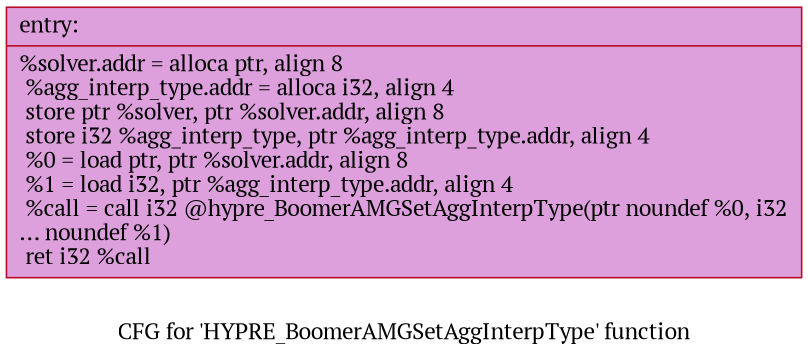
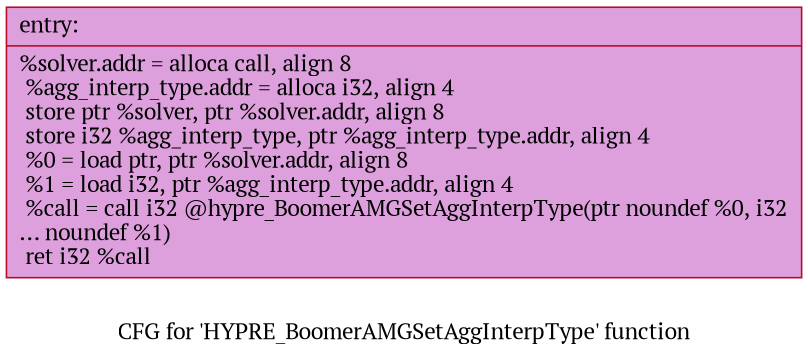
node "entry:": text "%solver.addr = alloca ptr, align 8" -> "%solver.addr = alloca call, align 8"
